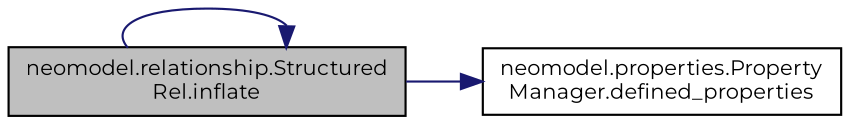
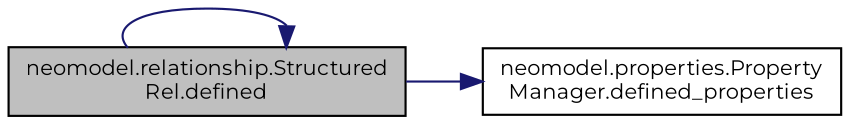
node "neomodel.relationship.Structured Rel.inflate": label "neomodel.relationship.Structured Rel.inflate" -> "neomodel.relationship.Structured Rel.defined"
